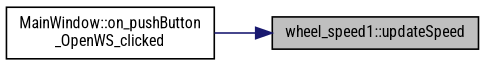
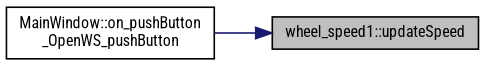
node "MainWindow::on_pushButton _OpenWS_clicked": label "MainWindow::on_pushButton _OpenWS_clicked" -> "MainWindow::on_pushButton _OpenWS_pushButton"
